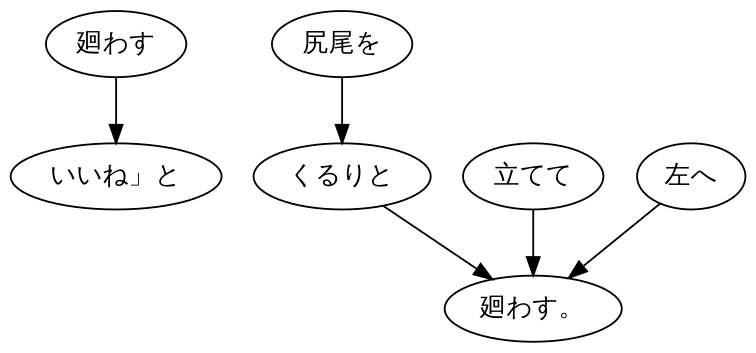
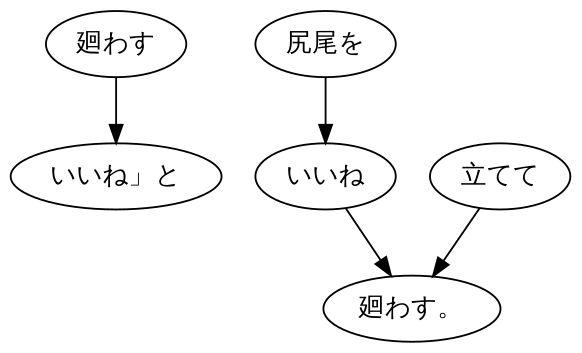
node "くるりと": label "くるりと" -> "いいね"
node "左へ": removed
